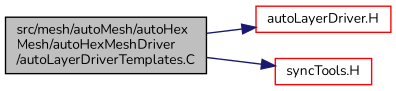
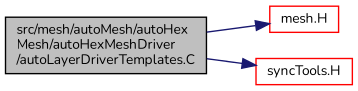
node "autoLayerDriver.H": label "autoLayerDriver.H" -> "mesh.H"
